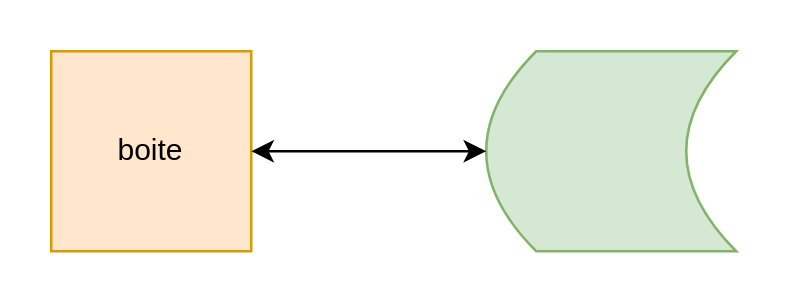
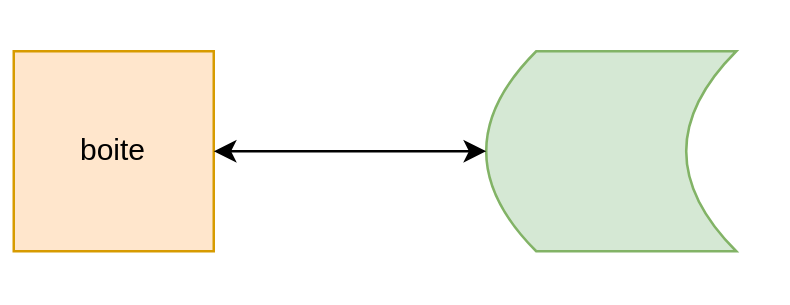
node "boite": moved (151, 151) -> (114, 151)
